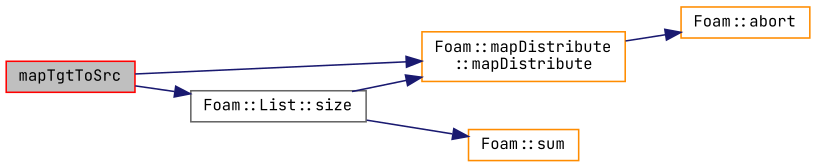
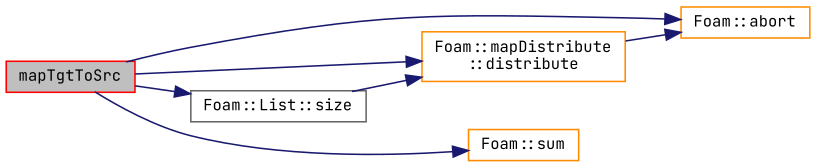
edge "mapTgtToSrc" -> "Foam::abort": added
node "Foam::mapDistribute ::mapDistribute": label "Foam::mapDistribute ::mapDistribute" -> "Foam::mapDistribute ::distribute"
edge "Foam::List::size" -> "Foam::sum": now "mapTgtToSrc" -> "Foam::sum"
